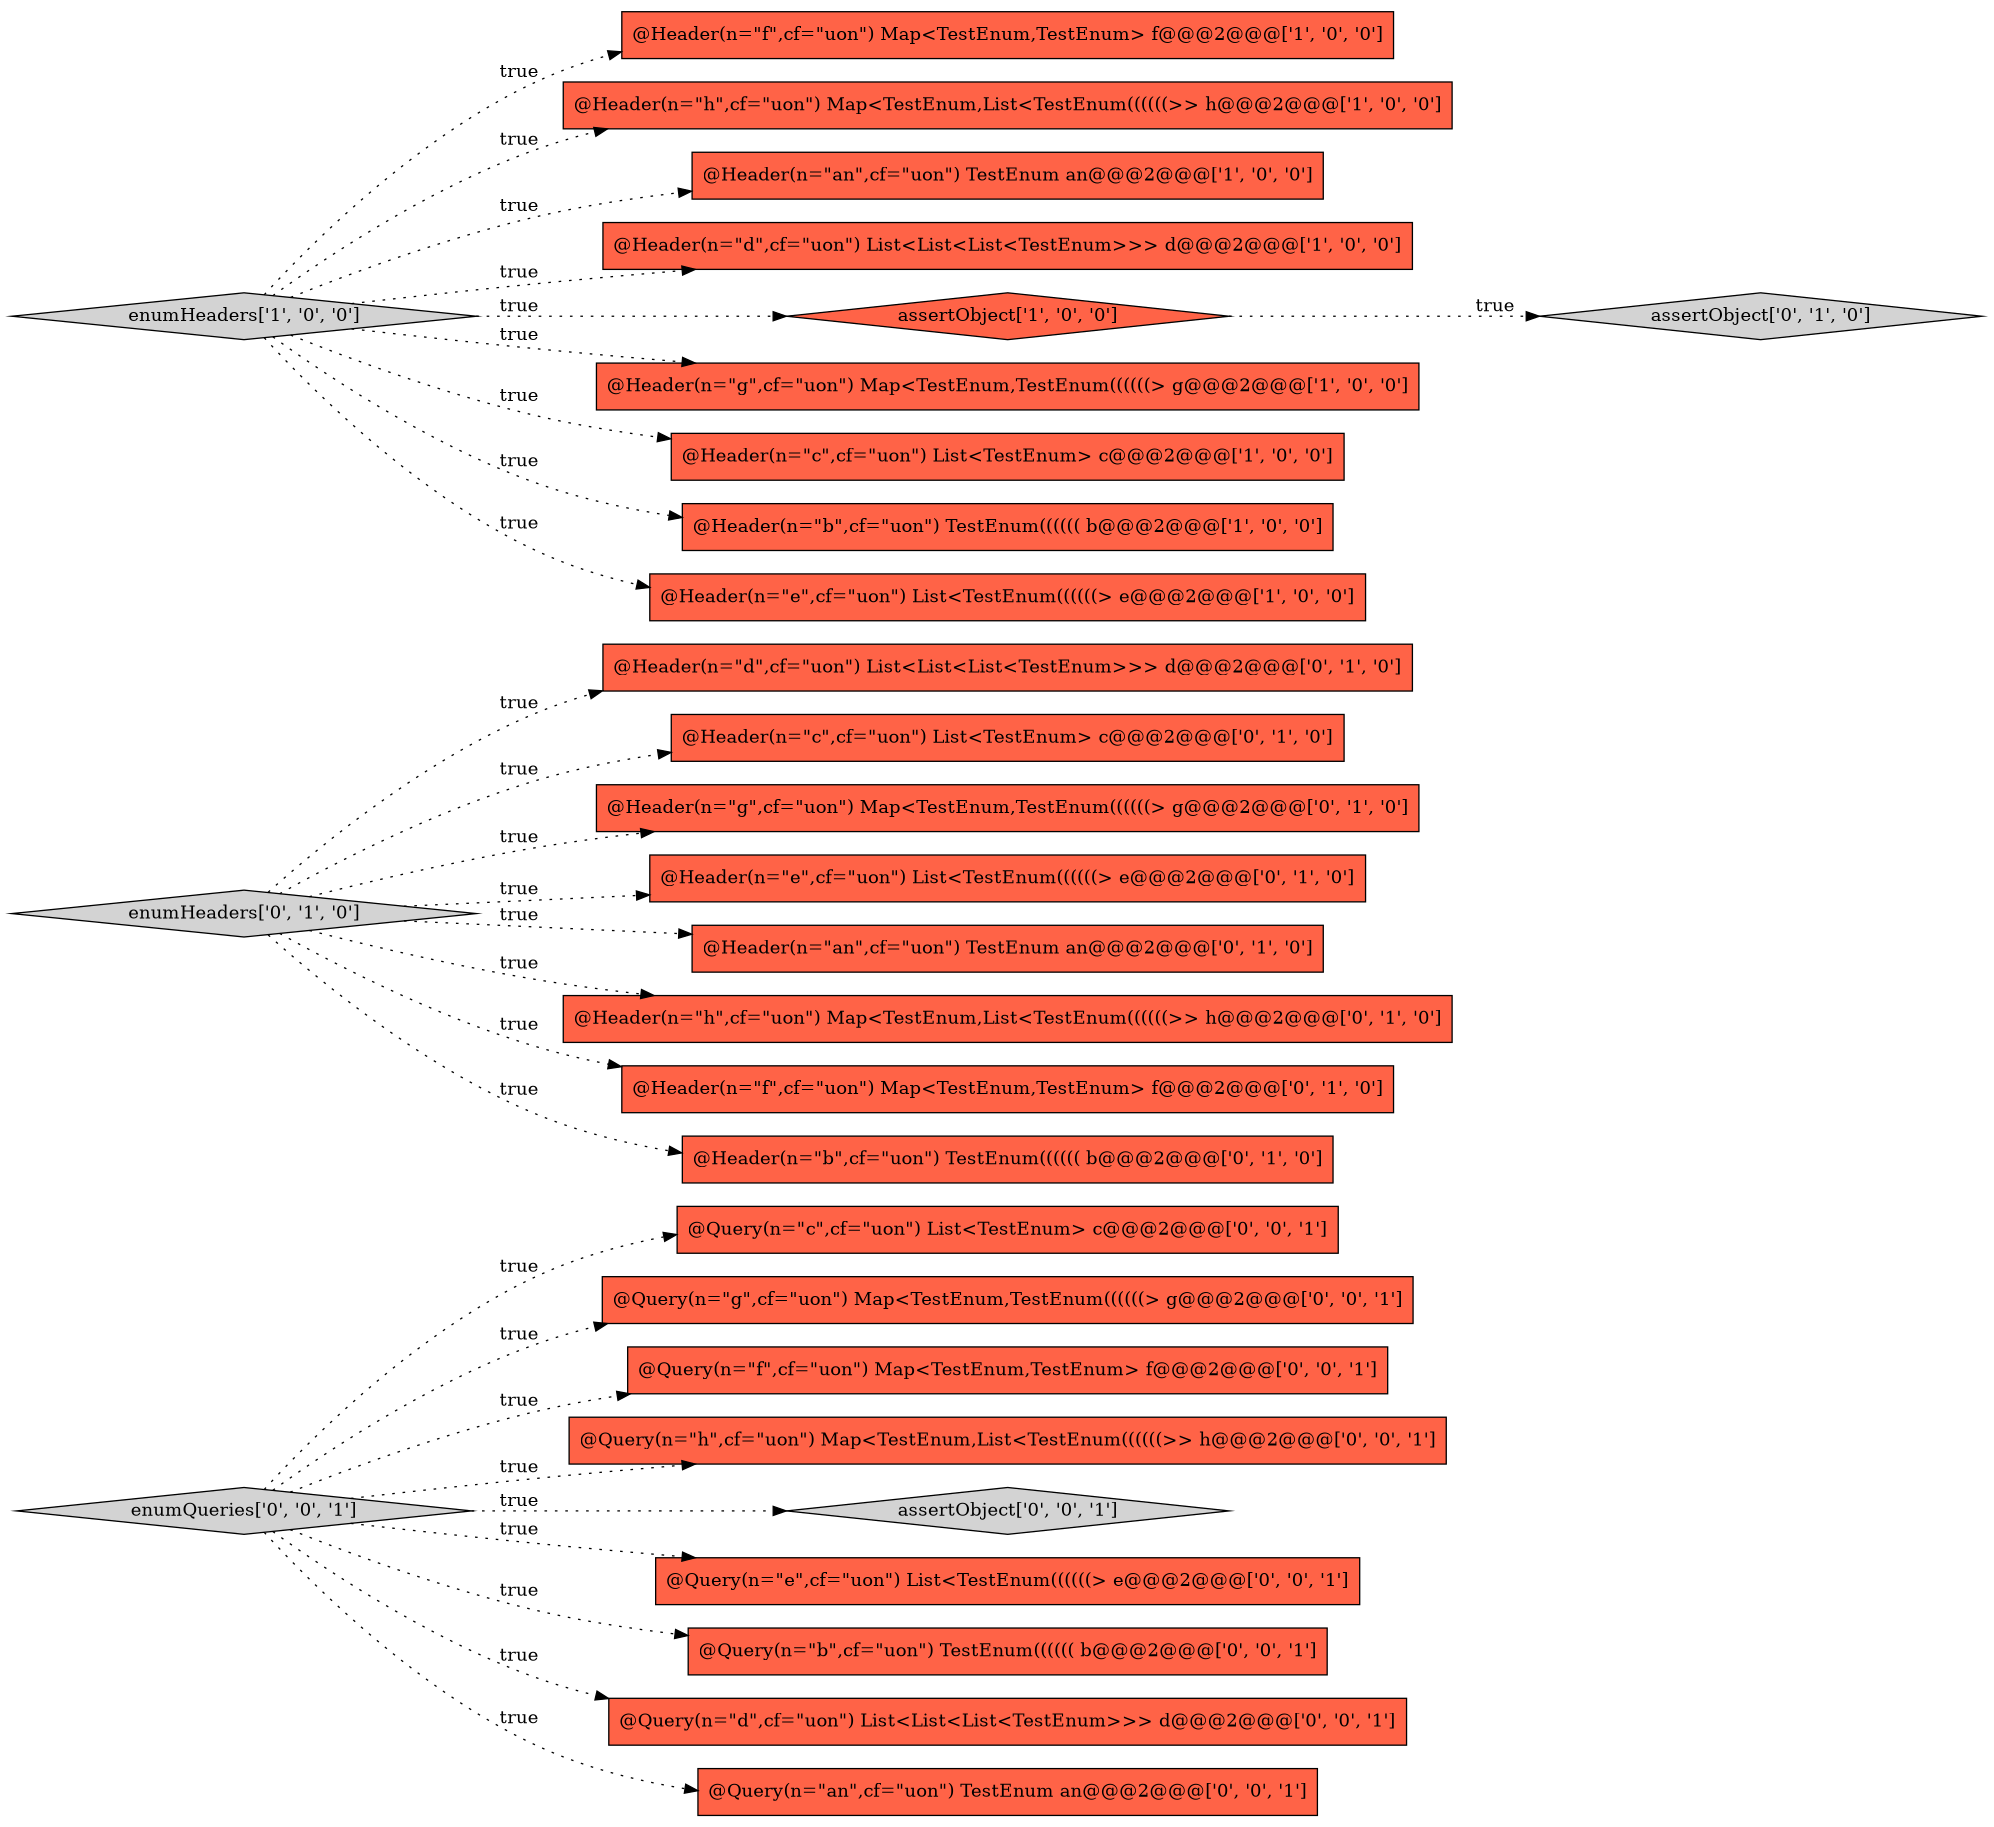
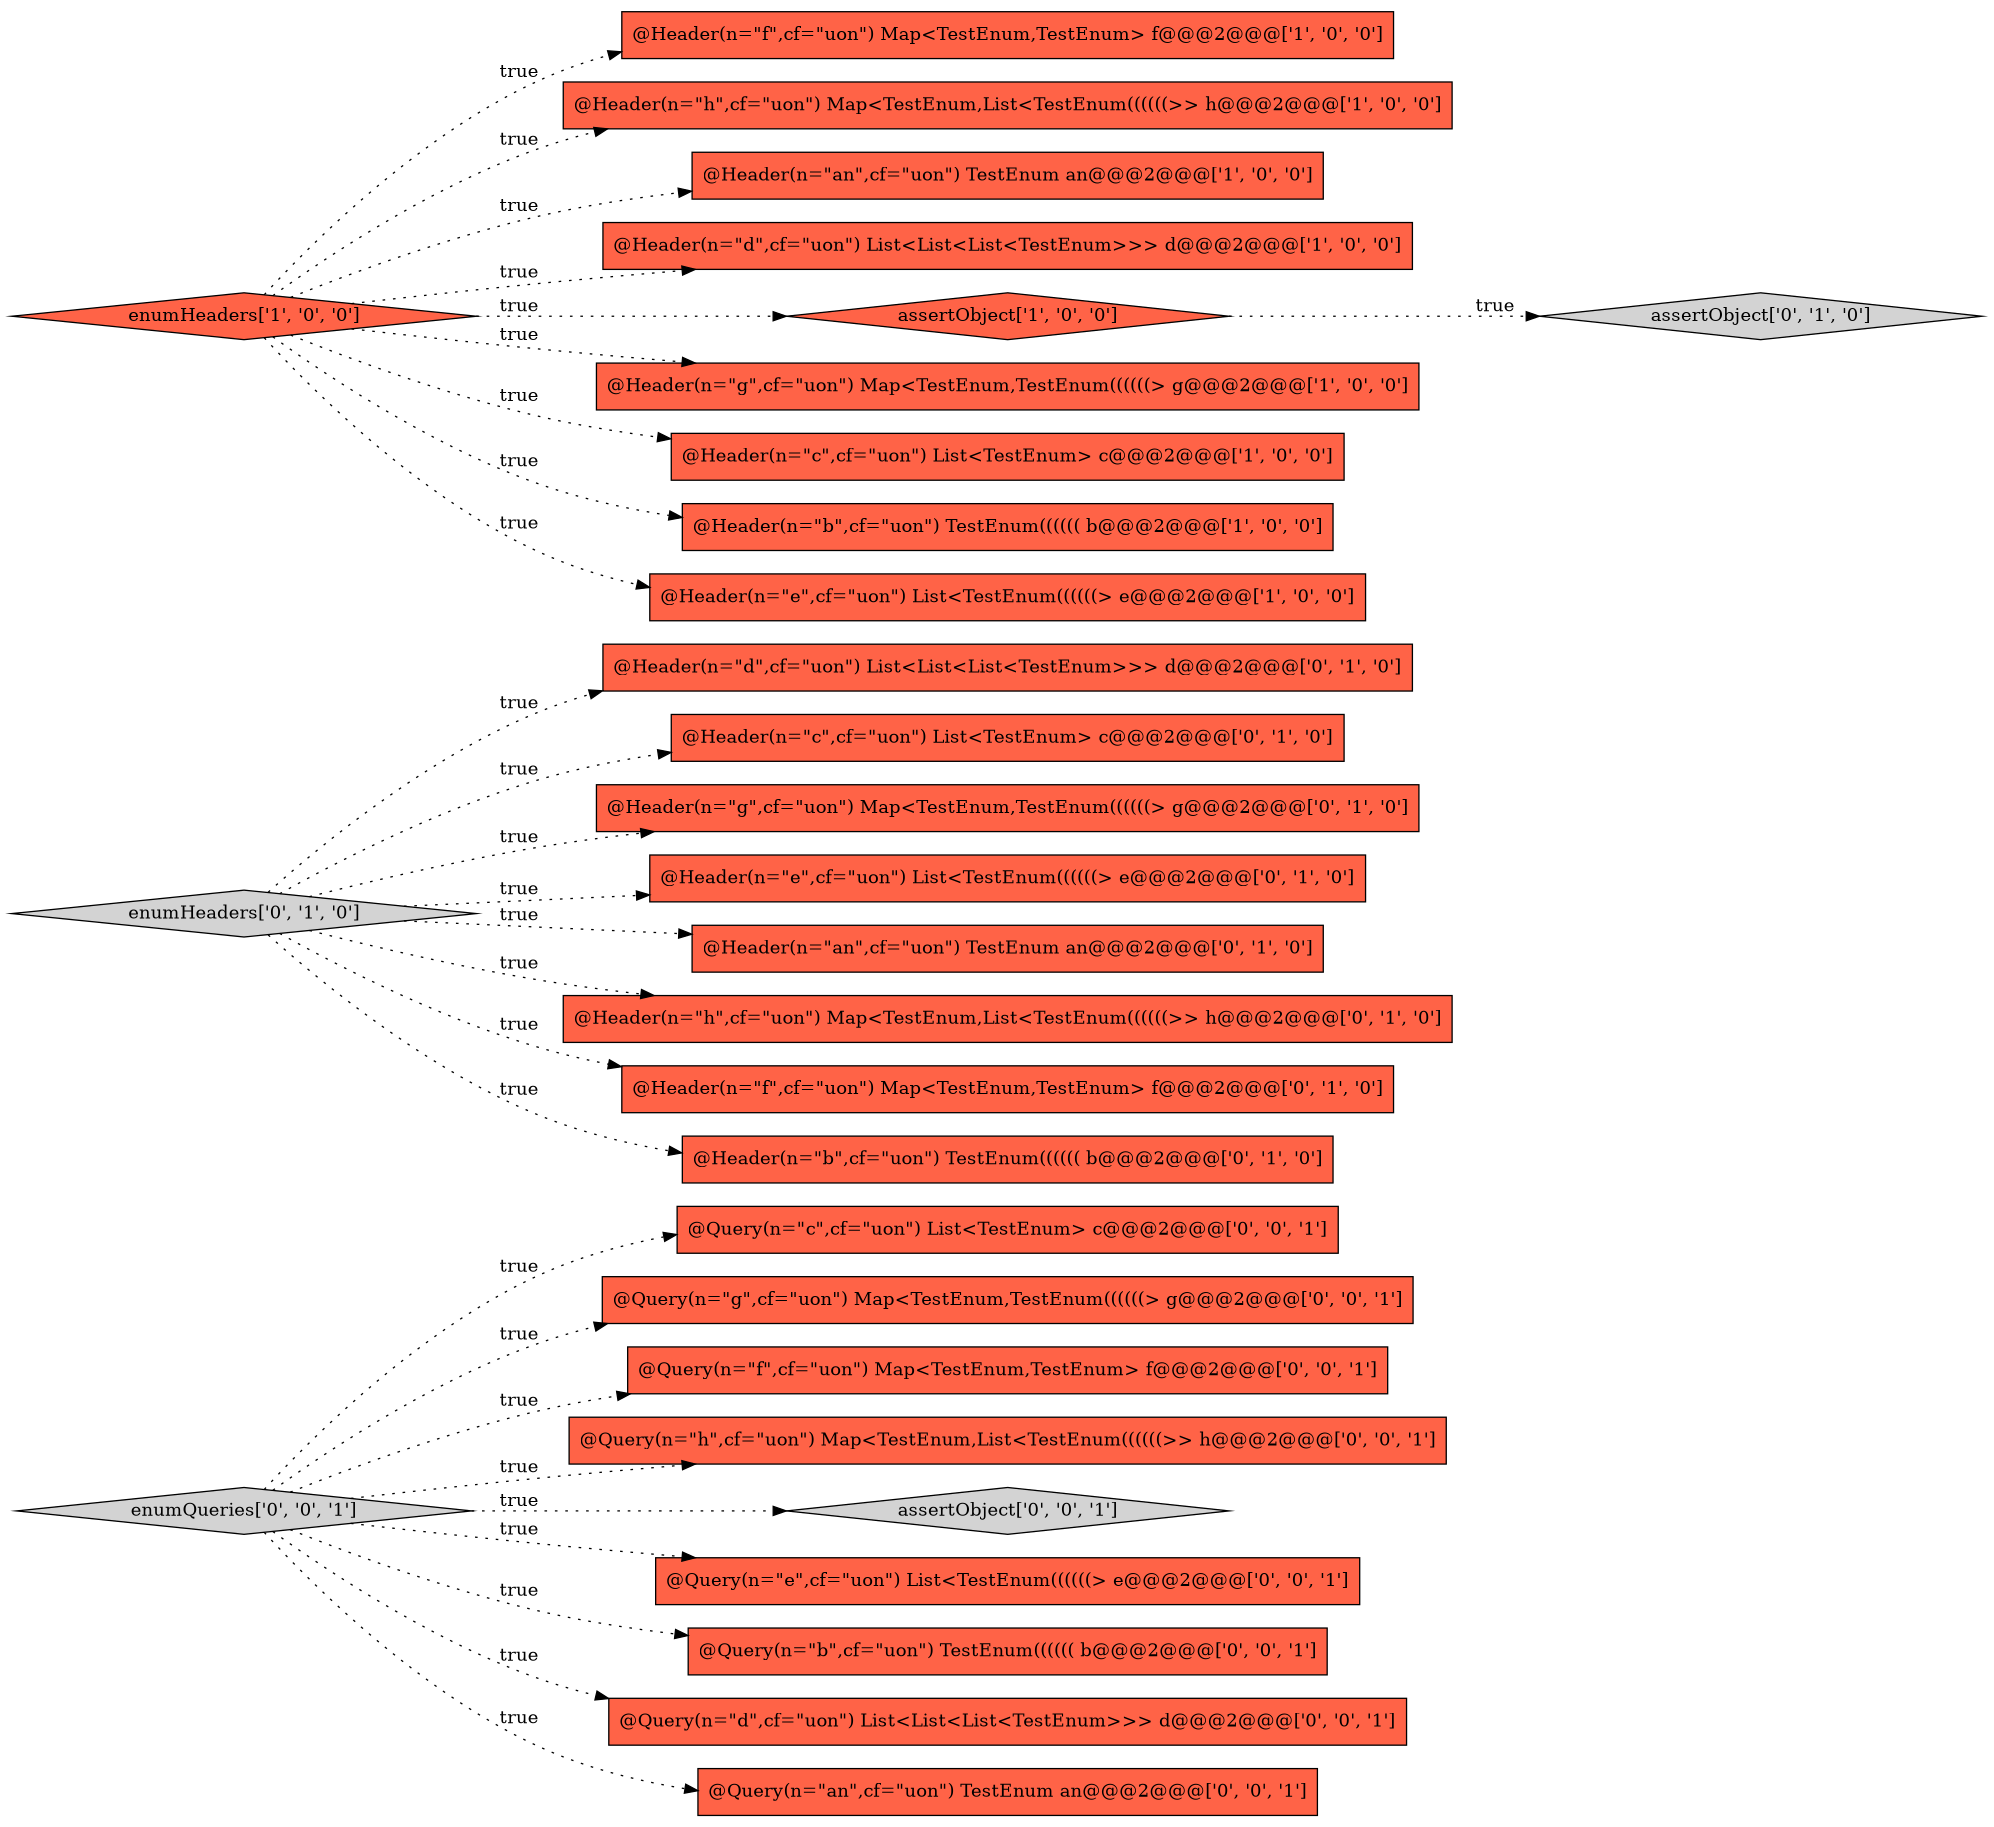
node "enumHeaders['1', '0', '0']": fillcolor lightgray -> tomato
